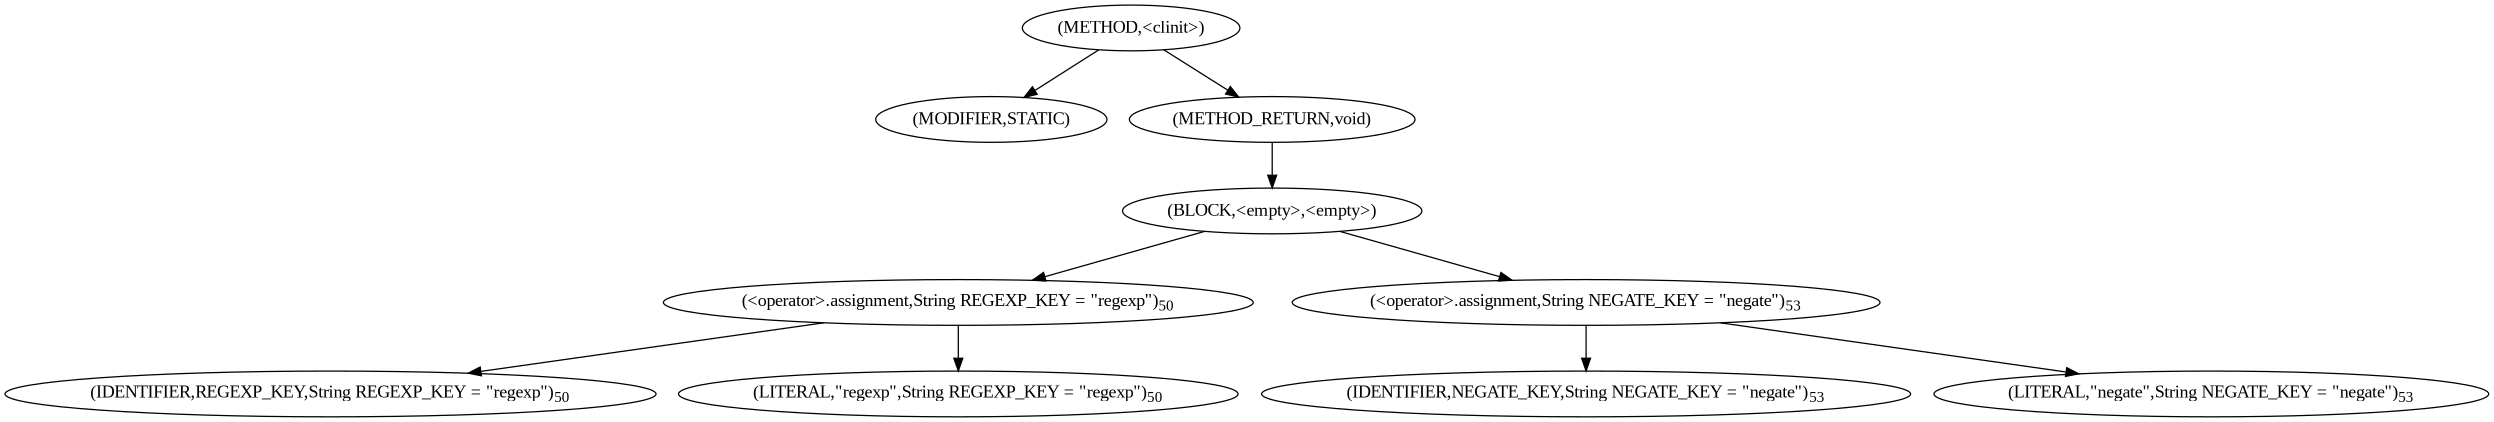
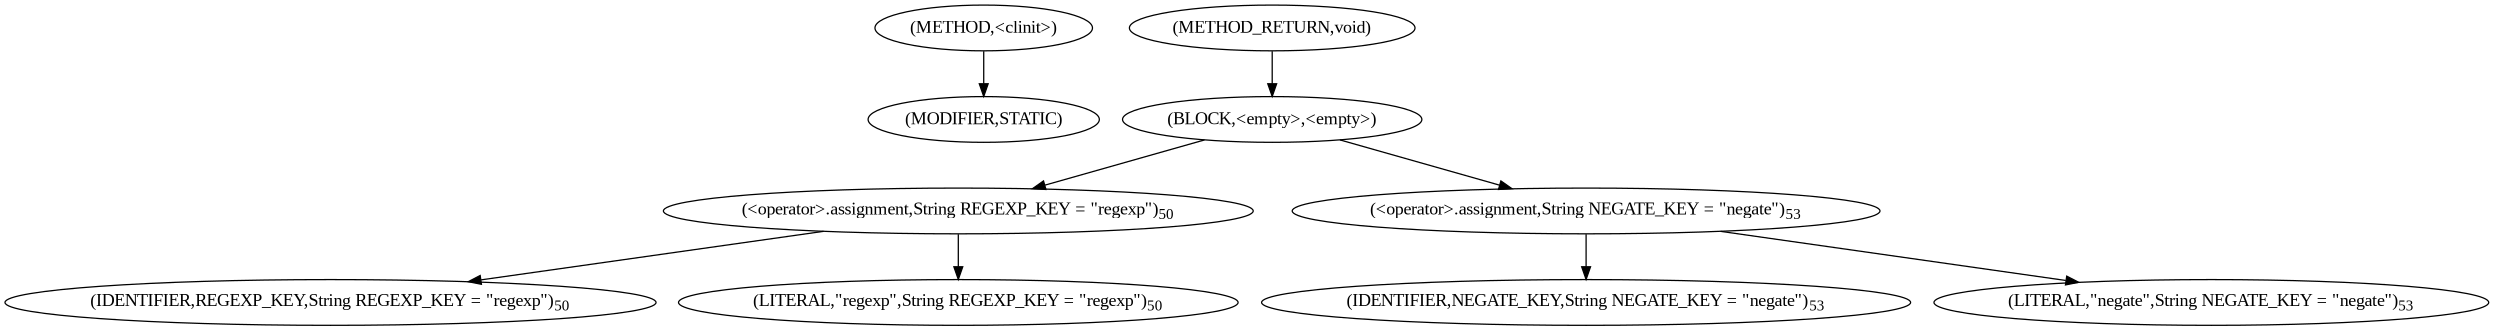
edge "(METHOD,<clinit>)" -> "(METHOD_RETURN,void)": removed
